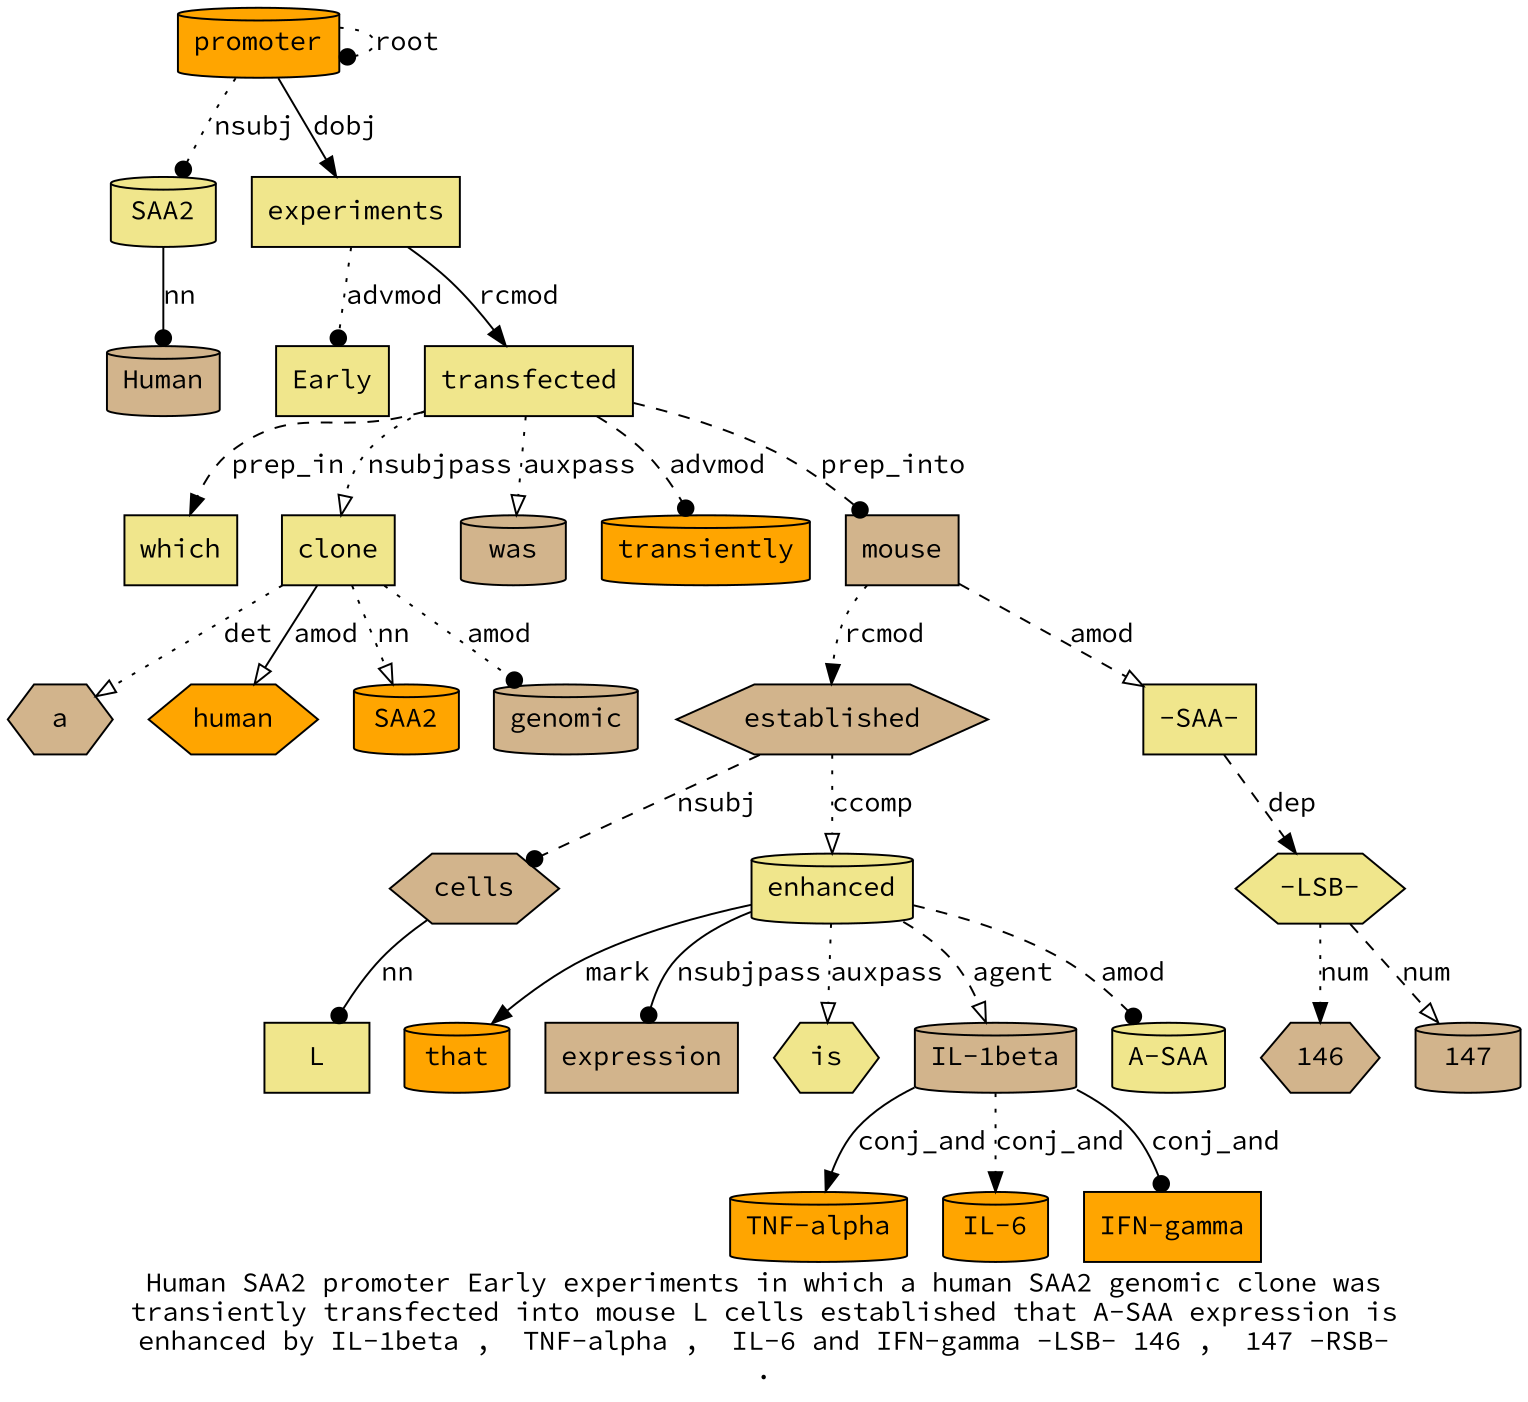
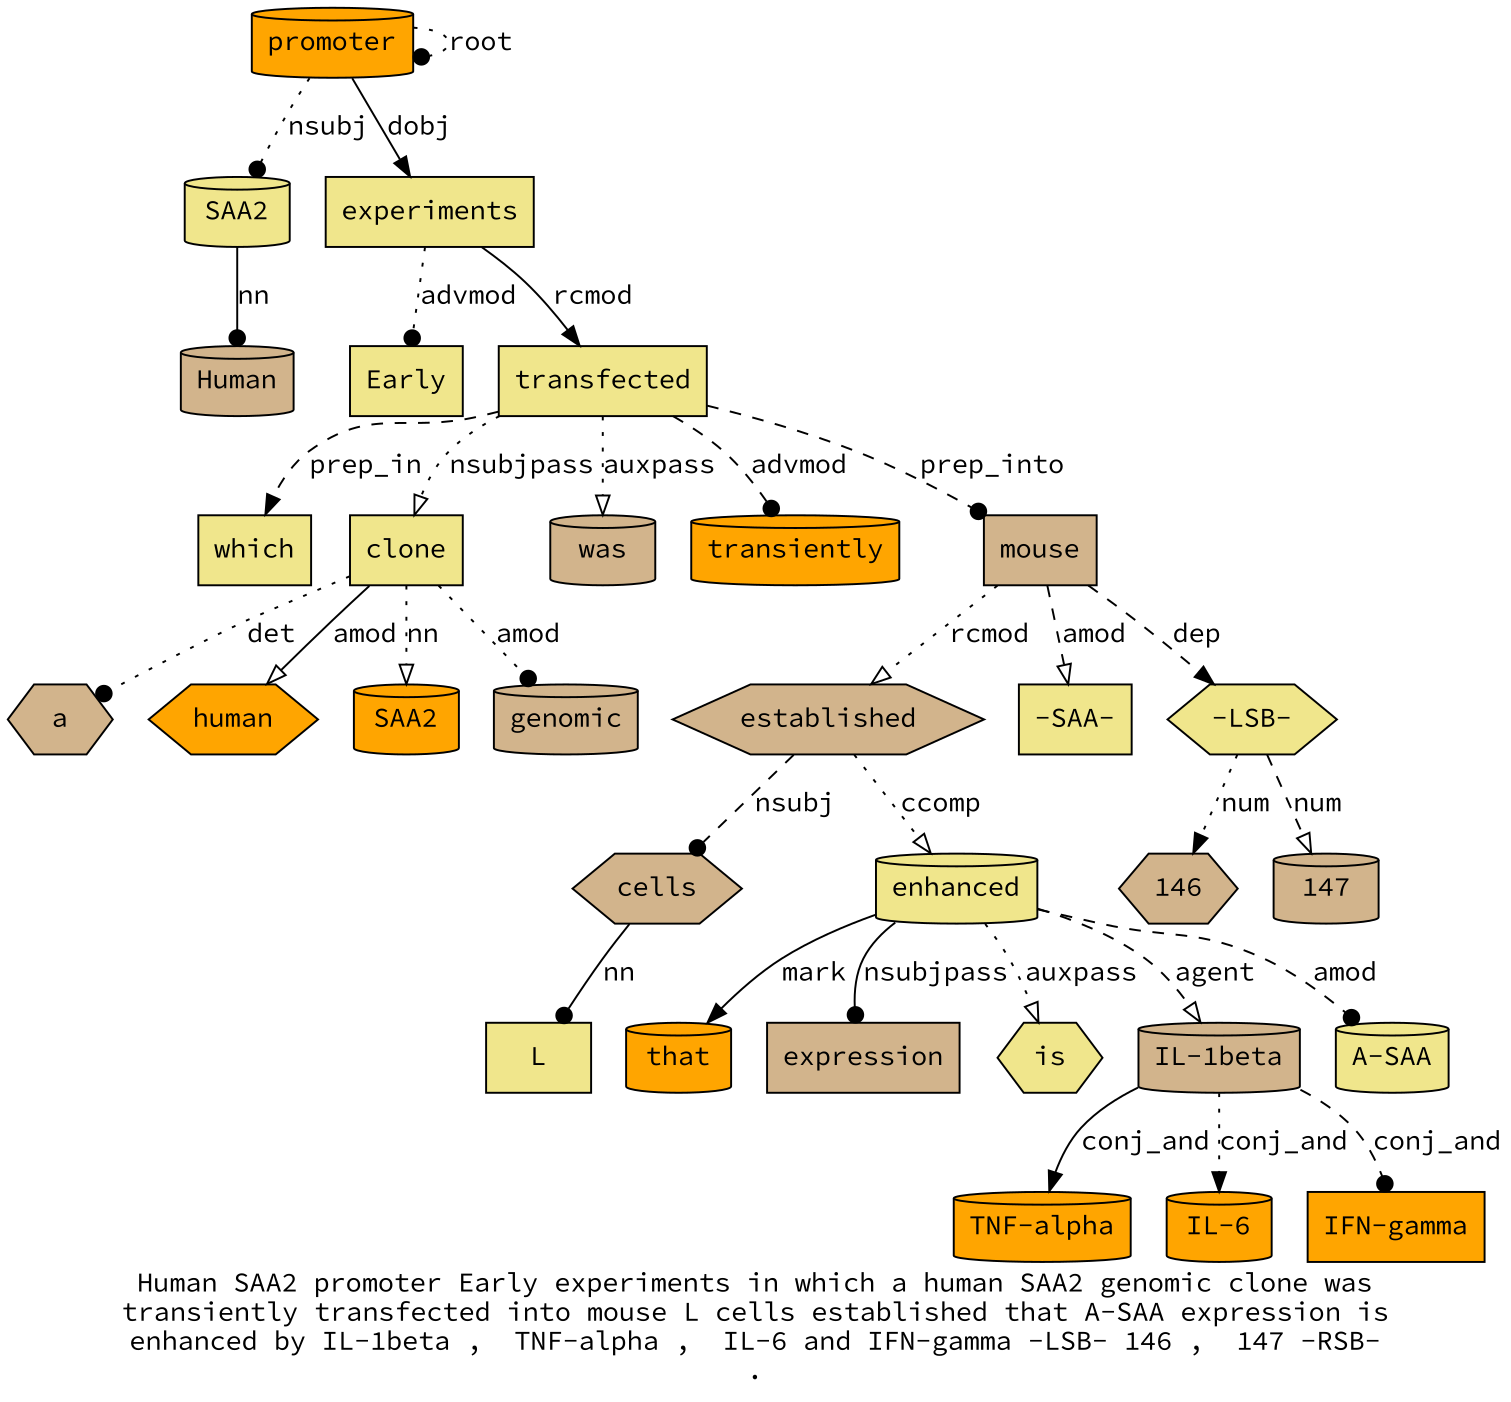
edge "mouse" -> "established": arrowhead normal -> onormal
edge "clone" -> "a": arrowhead onormal -> dot
edge "-SAA-" -> "-LSB-": now "mouse" -> "-LSB-"
edge "IL-1beta" -> "IFN-gamma": style solid -> dashed
